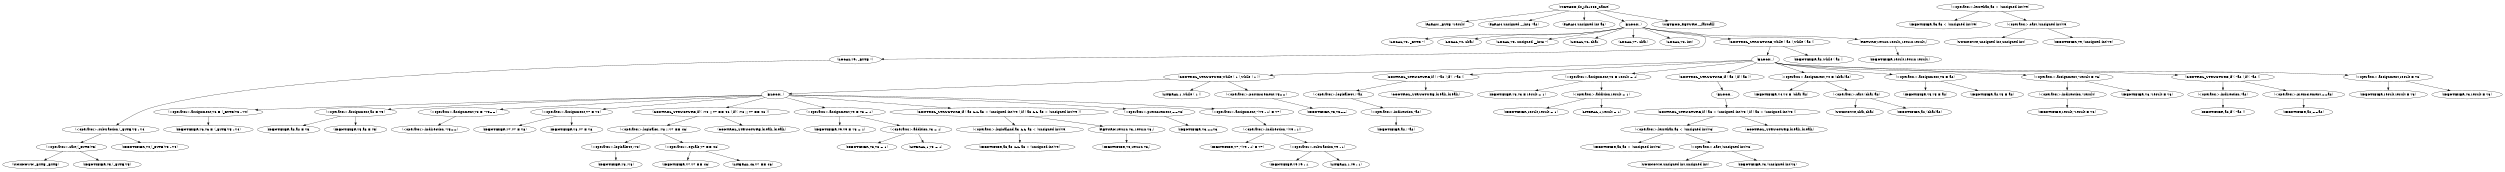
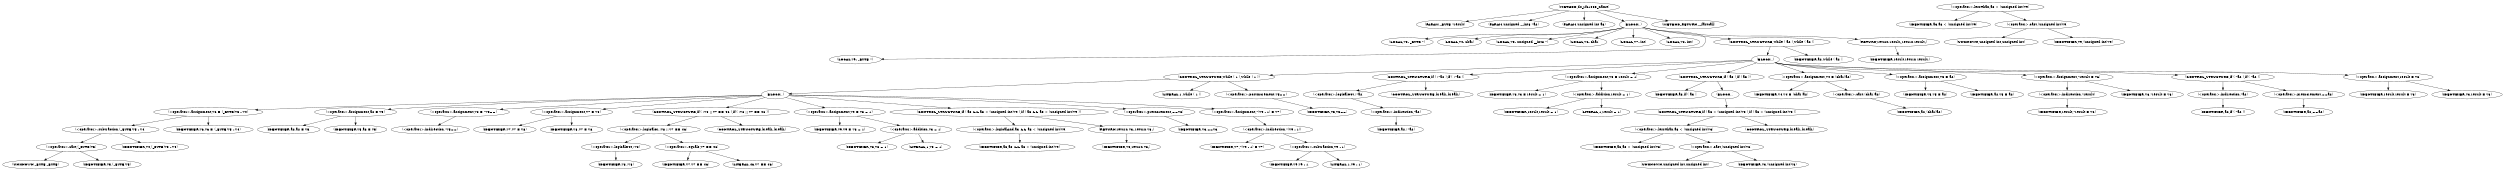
node "(LOCAL,v7: char)": label "(LOCAL,v7: char)" -> "(LOCAL,v7: int)"
edge "(LOCAL,v9: _BYTE *)" -> "(<operator>.subtraction,(_BYTE)v5 - v4)": now "(<operator>.assignment,v6 = (_BYTE)v5 - v4)" -> "(<operator>.subtraction,(_BYTE)v5 - v4)"
node "(IDENTIFIER,a3,if ( a3 ))": added
node "(UNKNOWN,char,char)": removed
